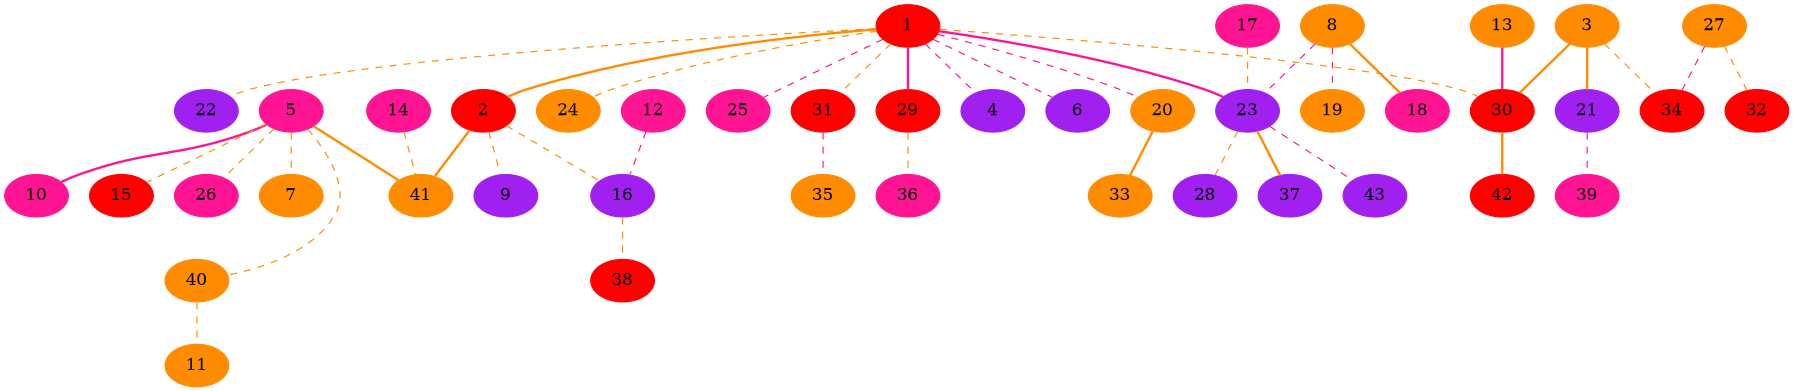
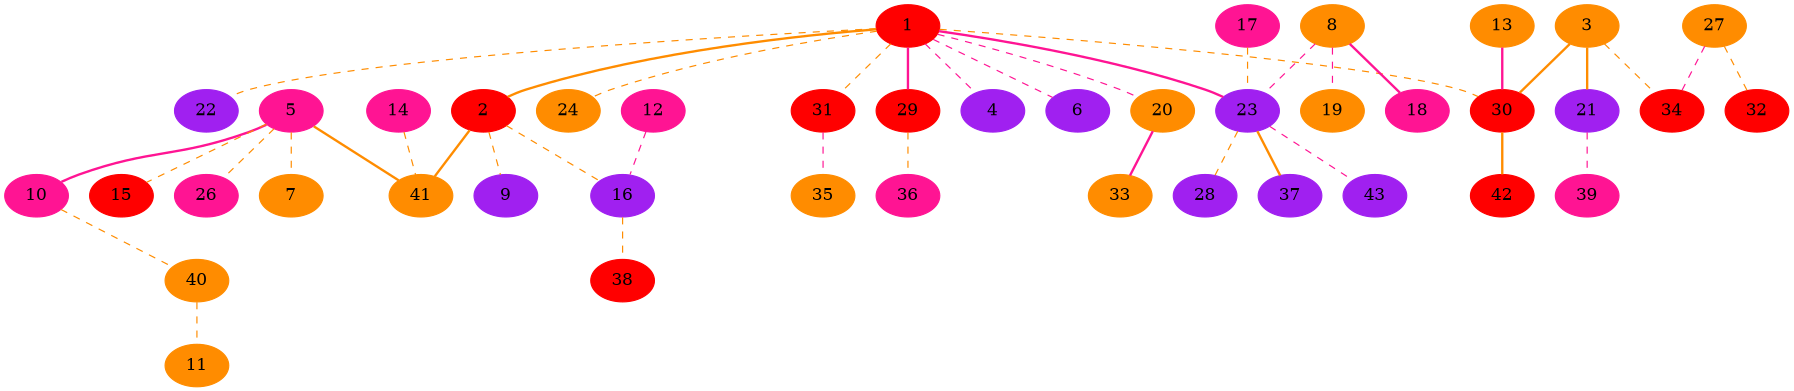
edge "8" -- "18": color darkorange -> deeppink
node "25": removed
edge "20" -- "33": color darkorange -> deeppink
edge "5" -- "40": now "10" -- "40"
